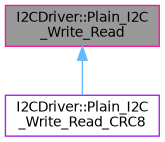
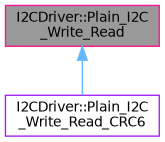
node "I2CDriver::Plain_I2C _Write_Read_CRC8": label "I2CDriver::Plain_I2C _Write_Read_CRC8" -> "I2CDriver::Plain_I2C _Write_Read_CRC6"
